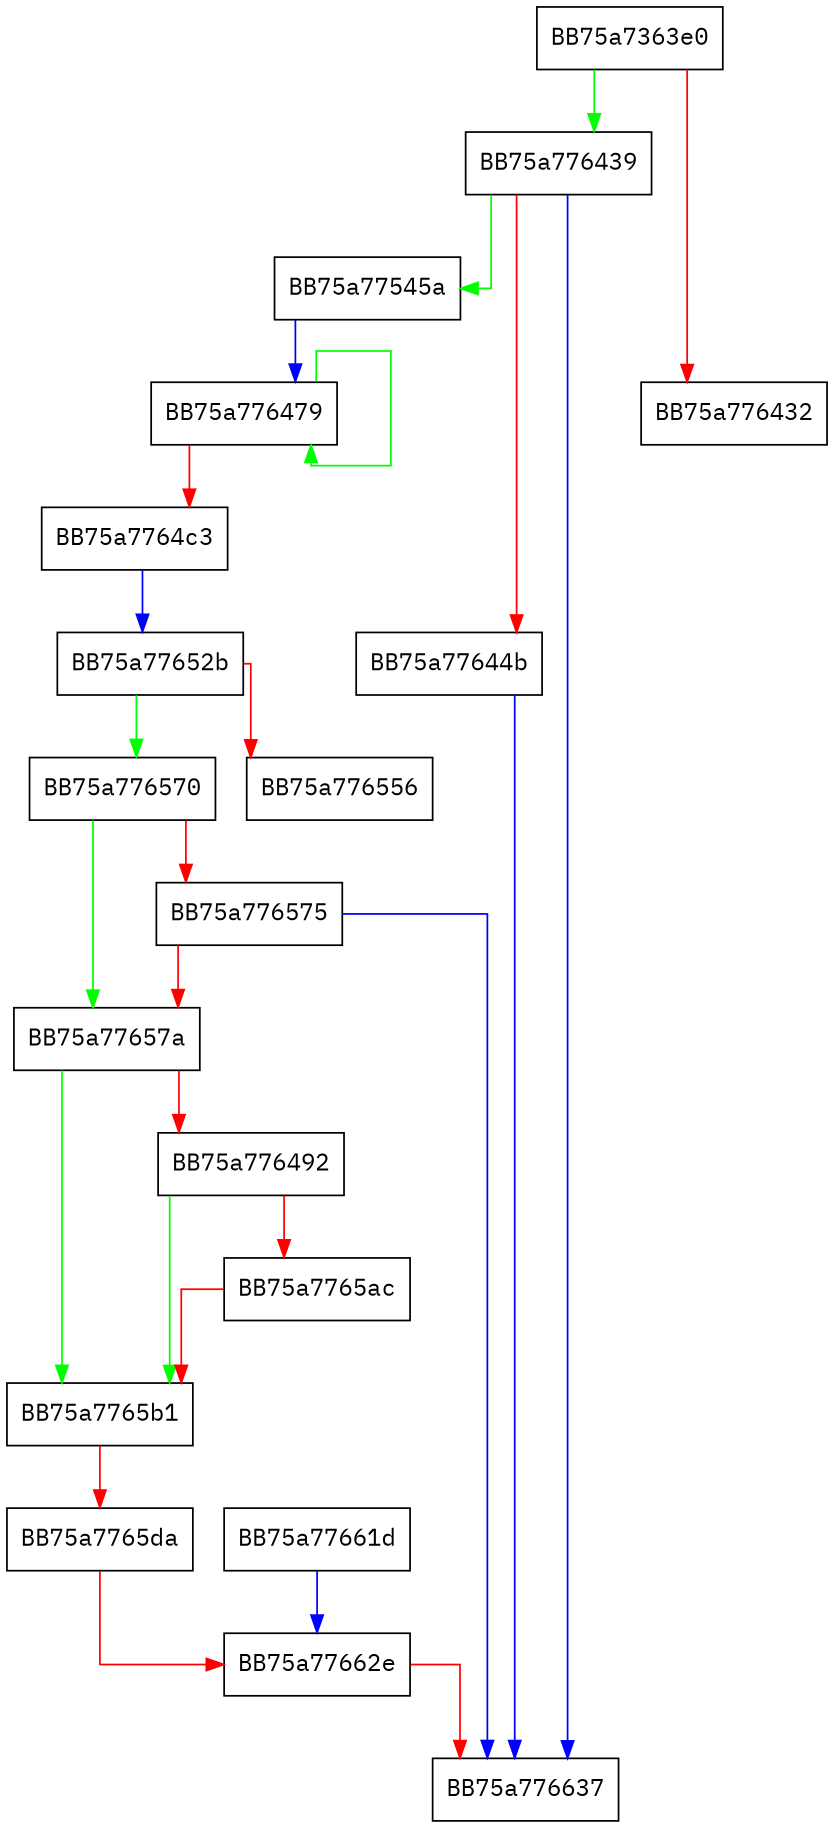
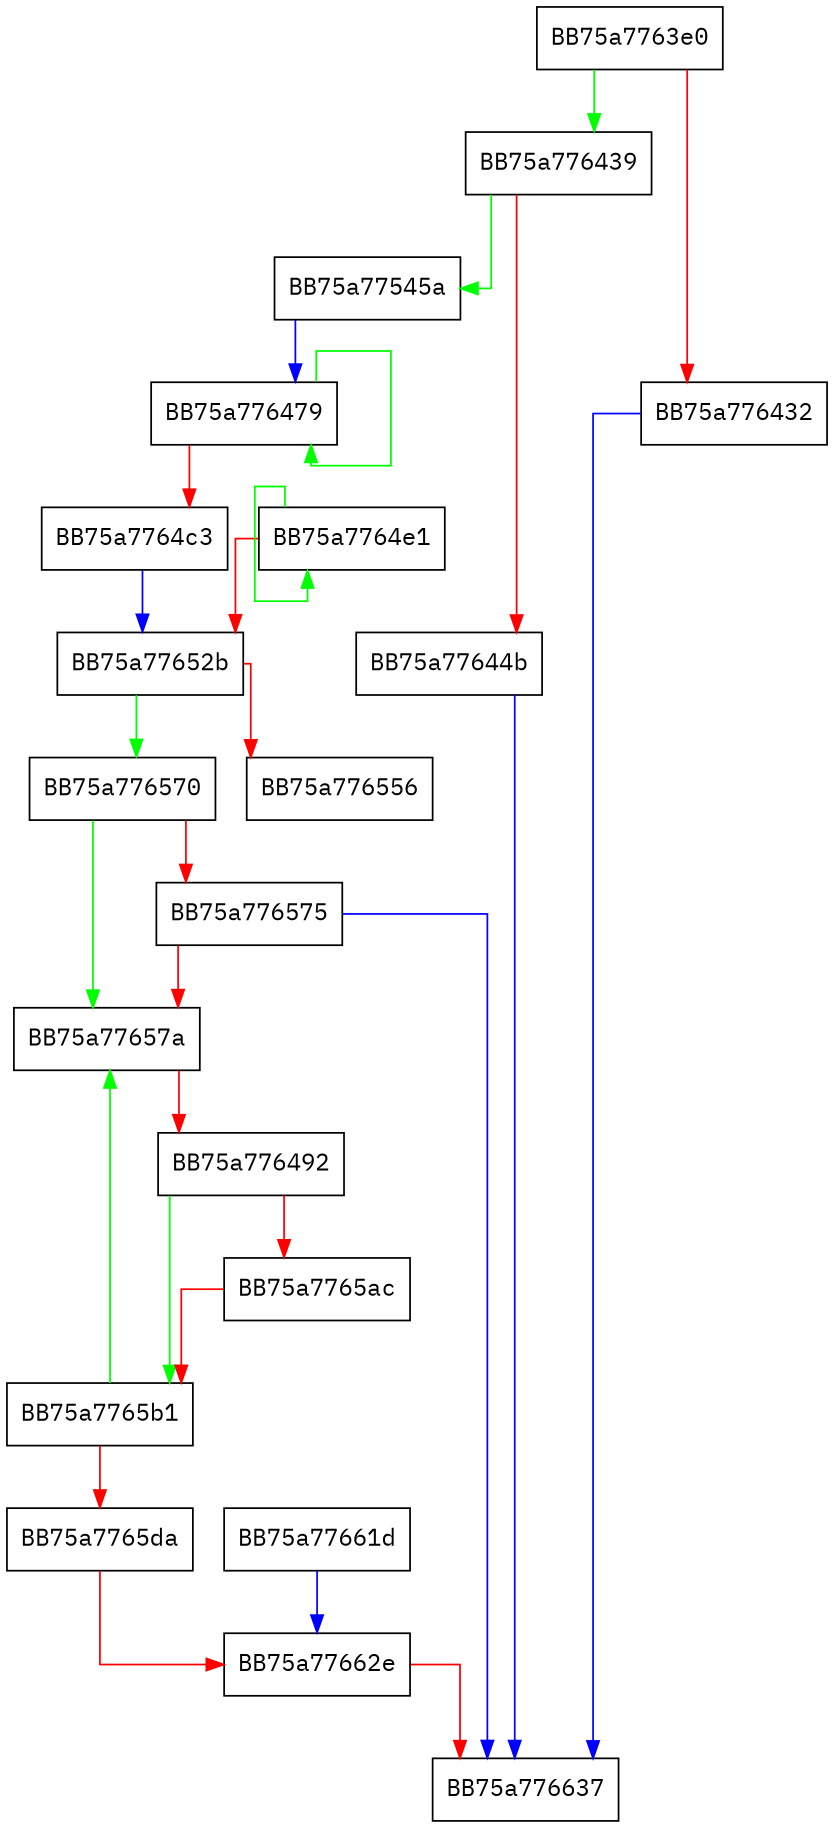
node "BB75a7363e0": label "BB75a7363e0" -> "BB75a7763e0"
node "BB75a7764e1": added
edge "BB75a776439" -> "BB75a776637": now "BB75a776432" -> "BB75a776637"
edge "BB75a77657a" -> "BB75a7765b1": reversed
